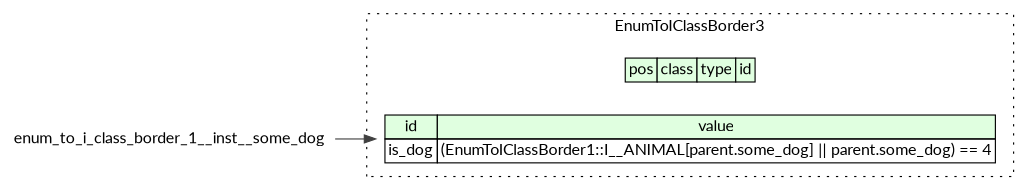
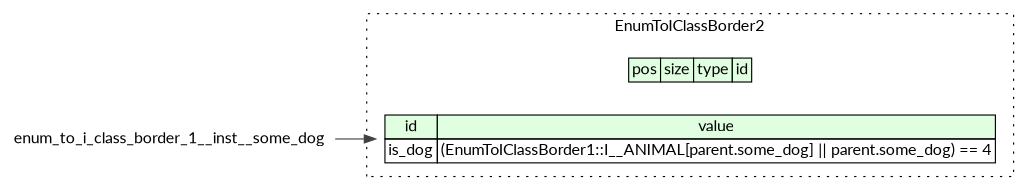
cluster "EnumToIClassBorder3": label "EnumToIClassBorder3" -> "EnumToIClassBorder2"
node "pos": text "class" -> "size"
